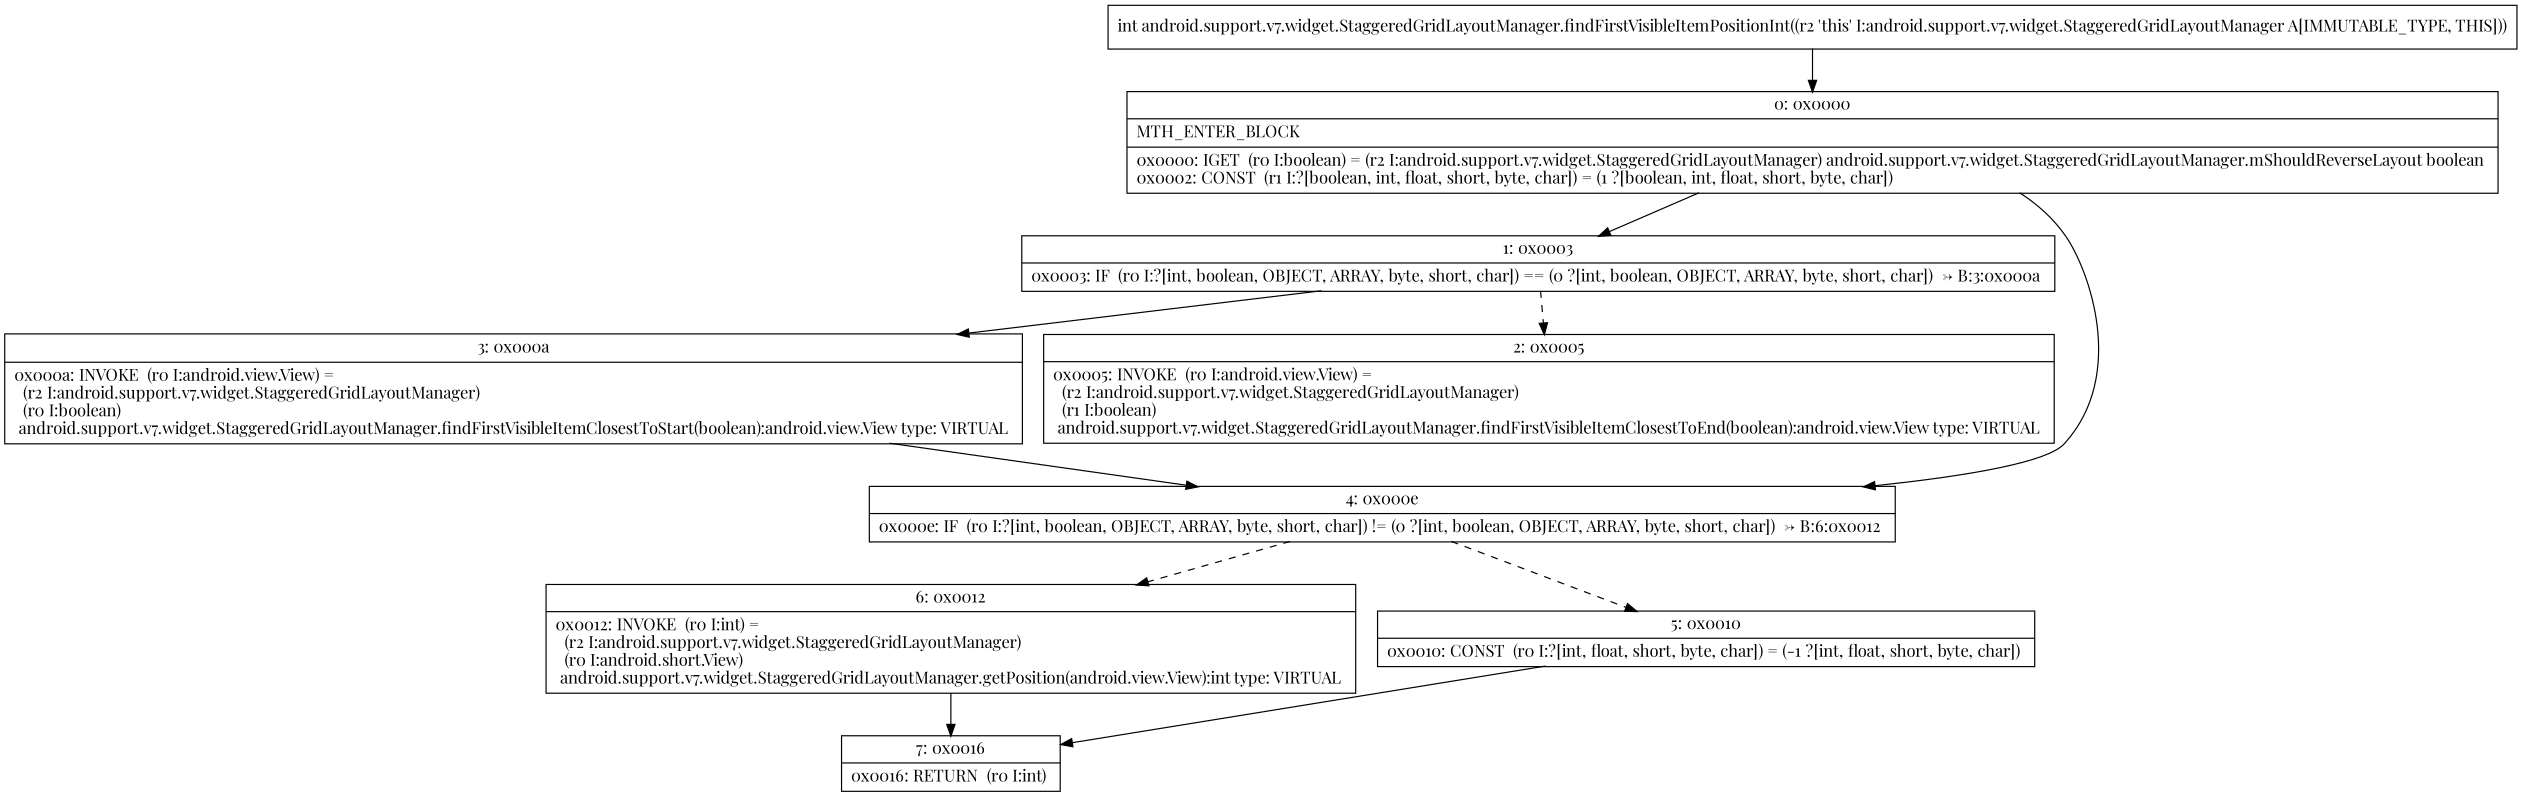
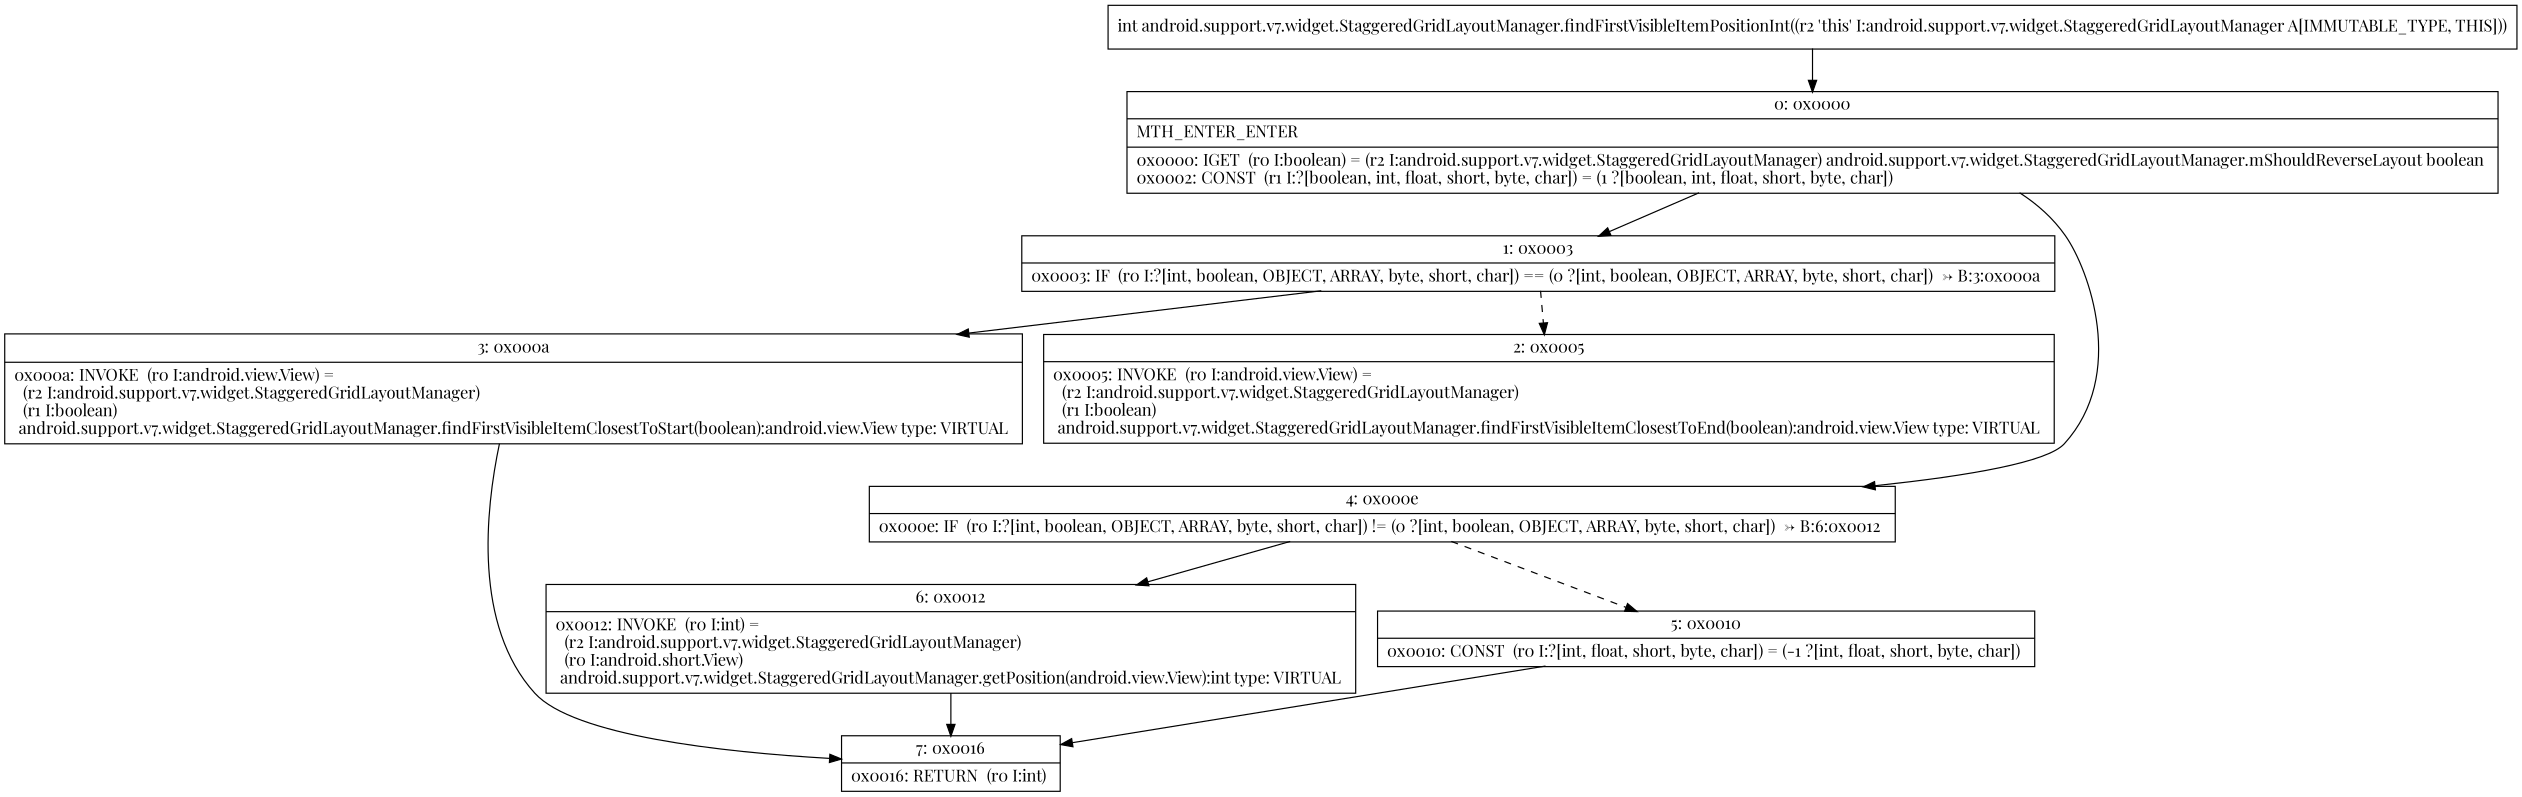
node "0: 0x0000": text "MTH_ENTER_BLOCK" -> "MTH_ENTER_ENTER"
node "3: 0x000a": text "(r0 I:boolean)" -> "(r1 I:boolean)"
edge "3: 0x000a" -> "4: 0x000e": now "3: 0x000a" -> "7: 0x0016"
edge "4: 0x000e" -> "6: 0x0012": style dashed -> solid
